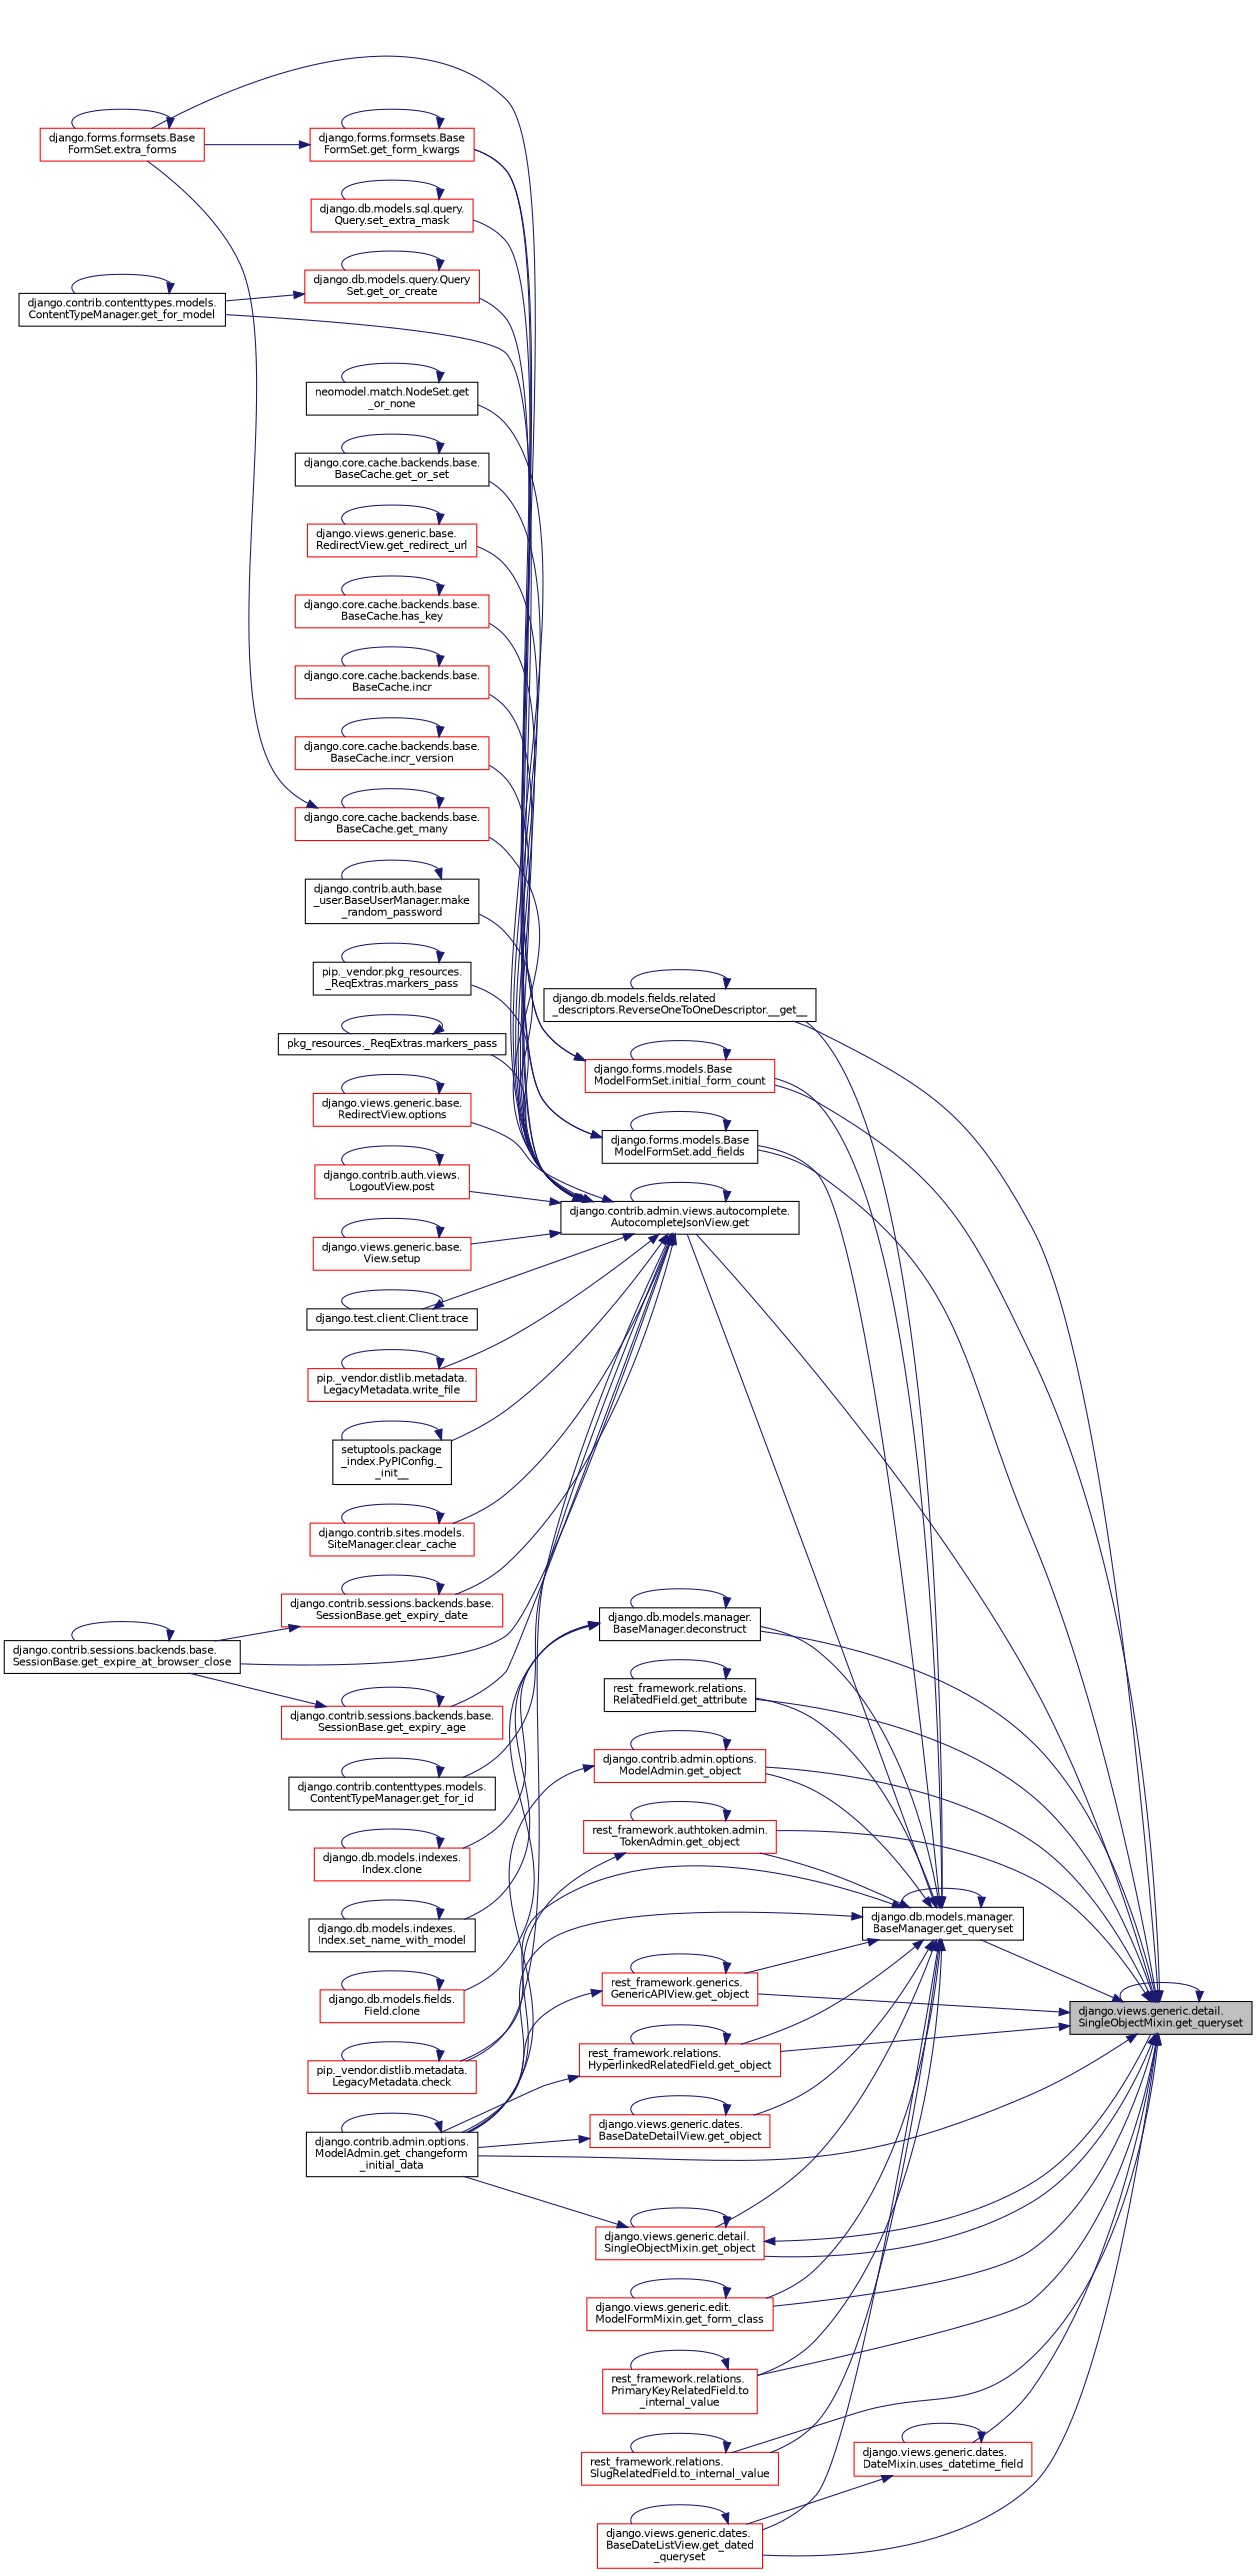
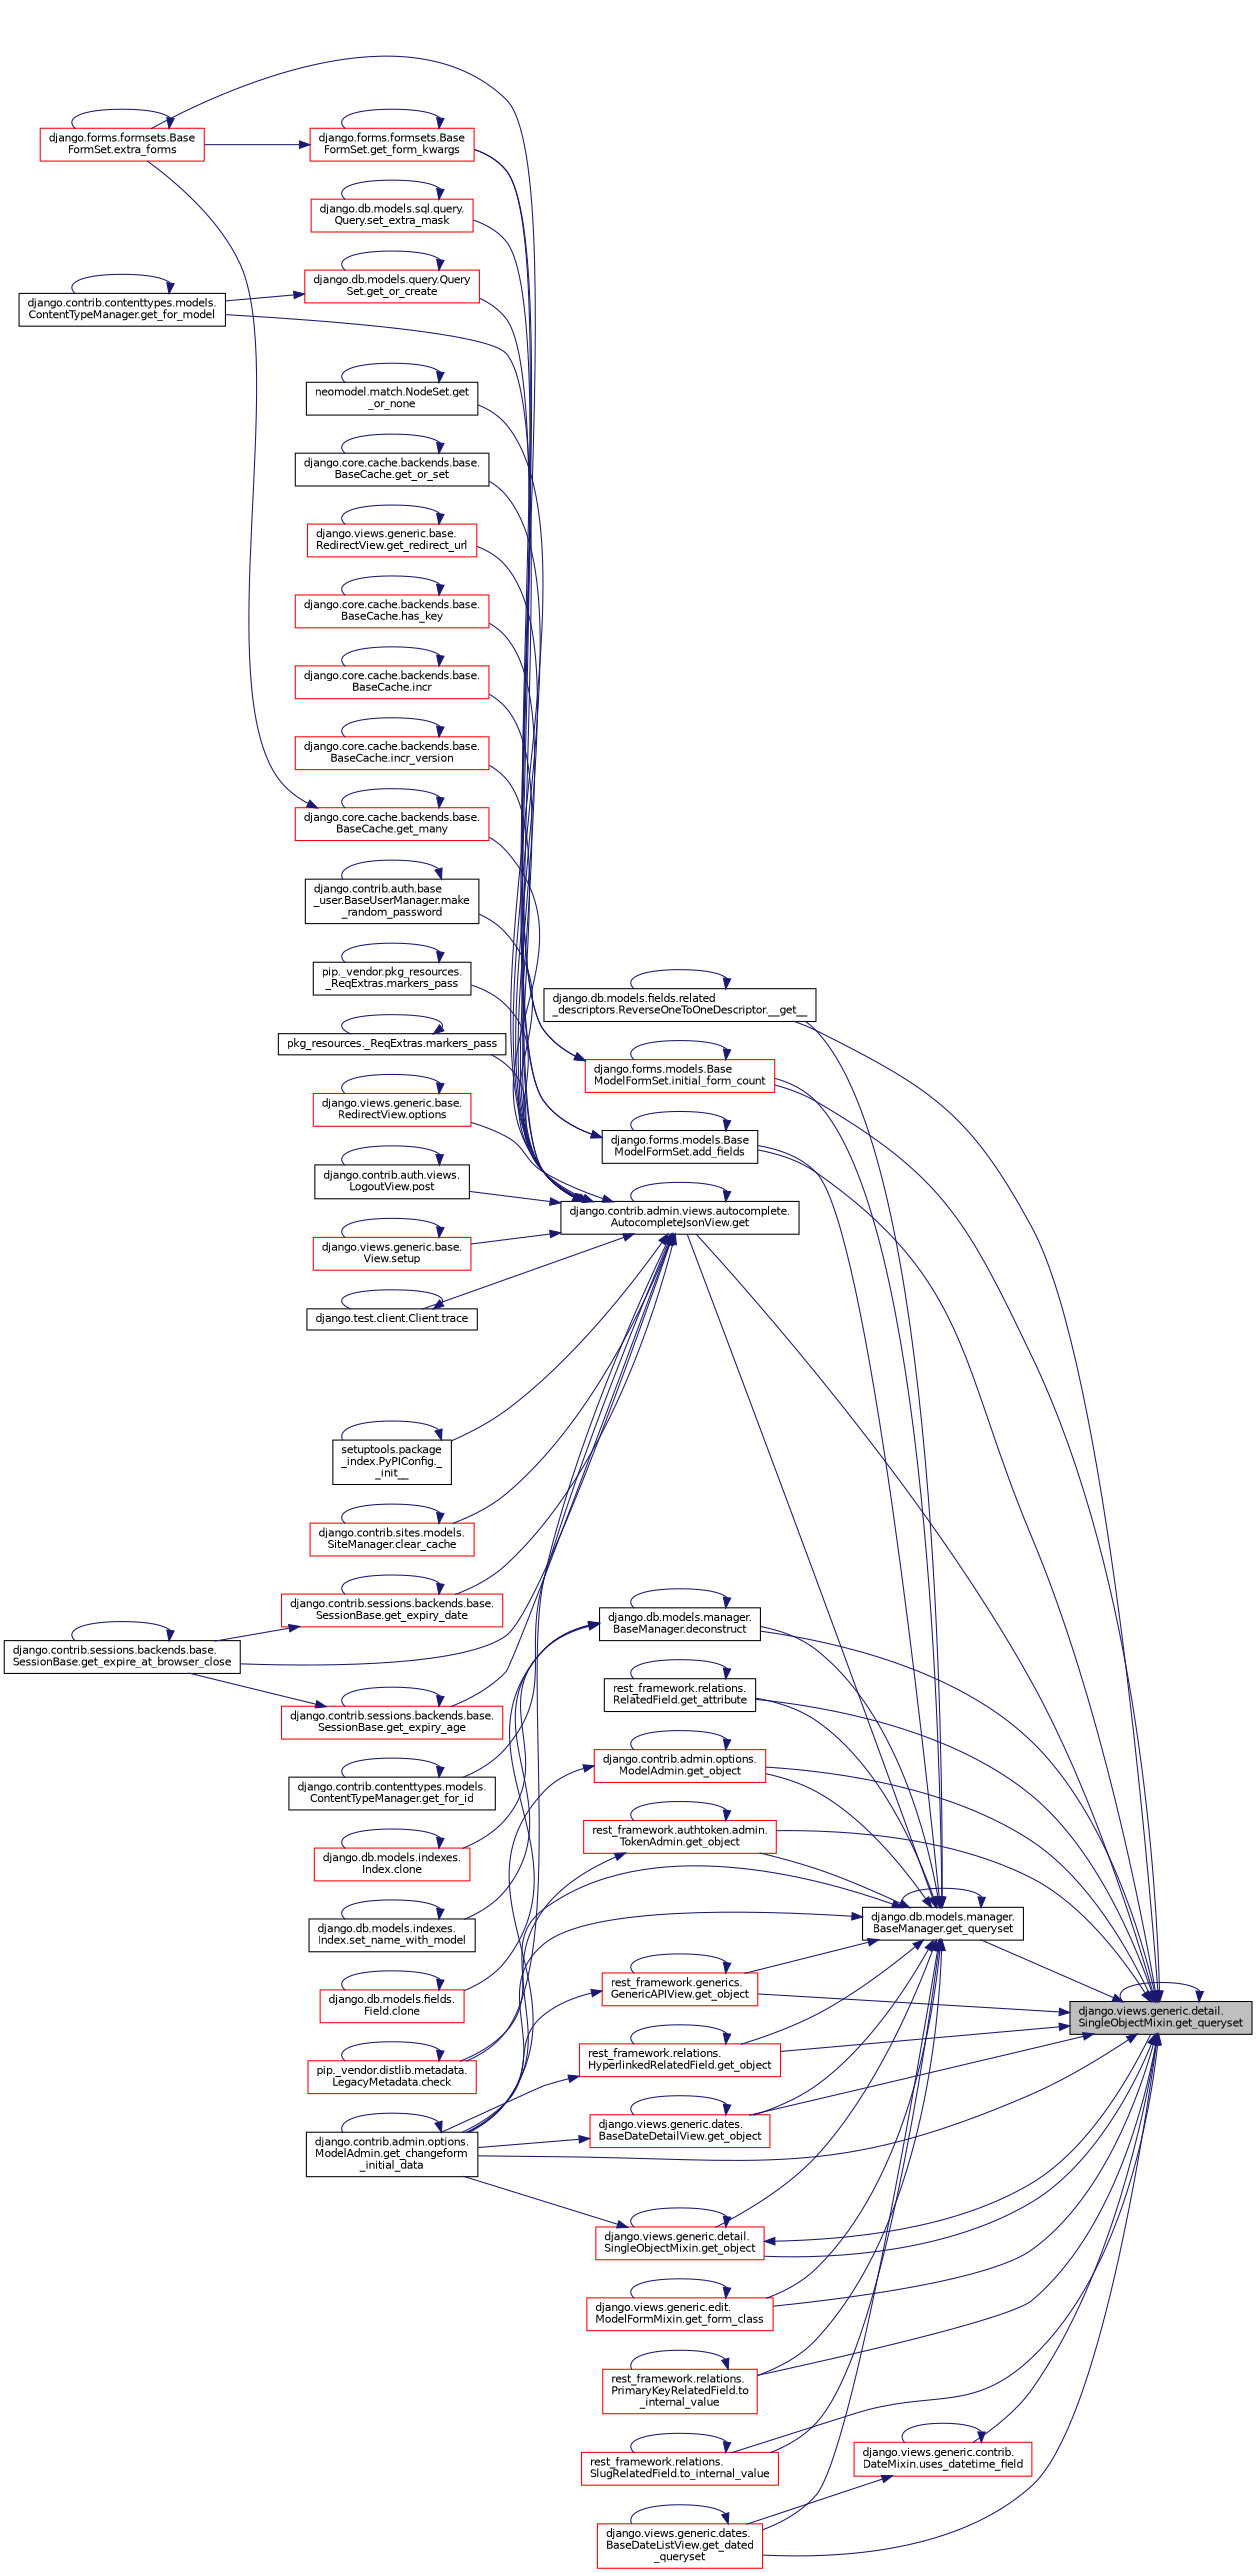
node "django.contrib.auth.views. LogoutView.post": color red -> black
node "pip._vendor.distlib.metadata. LegacyMetadata.write_file": removed
edge "django.views.generic.dates. BaseDateDetailView.get_object" -> "django.views.generic.detail. SingleObjectMixin.get_queryset": added
node "django.views.generic.dates. DateMixin.uses_datetime_field": label "django.views.generic.dates. DateMixin.uses_datetime_field" -> "django.views.generic.contrib. DateMixin.uses_datetime_field"
